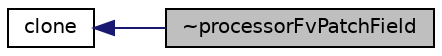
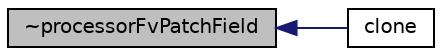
edge "~processorFvPatchField" -> "clone": reversed
